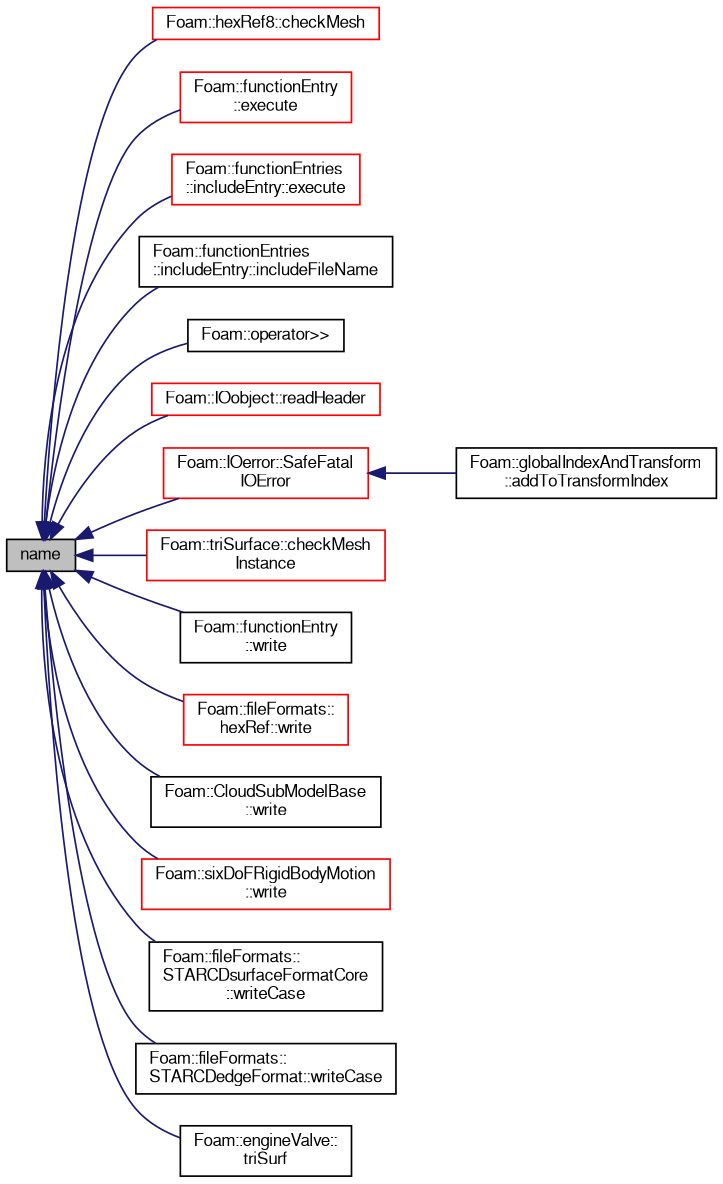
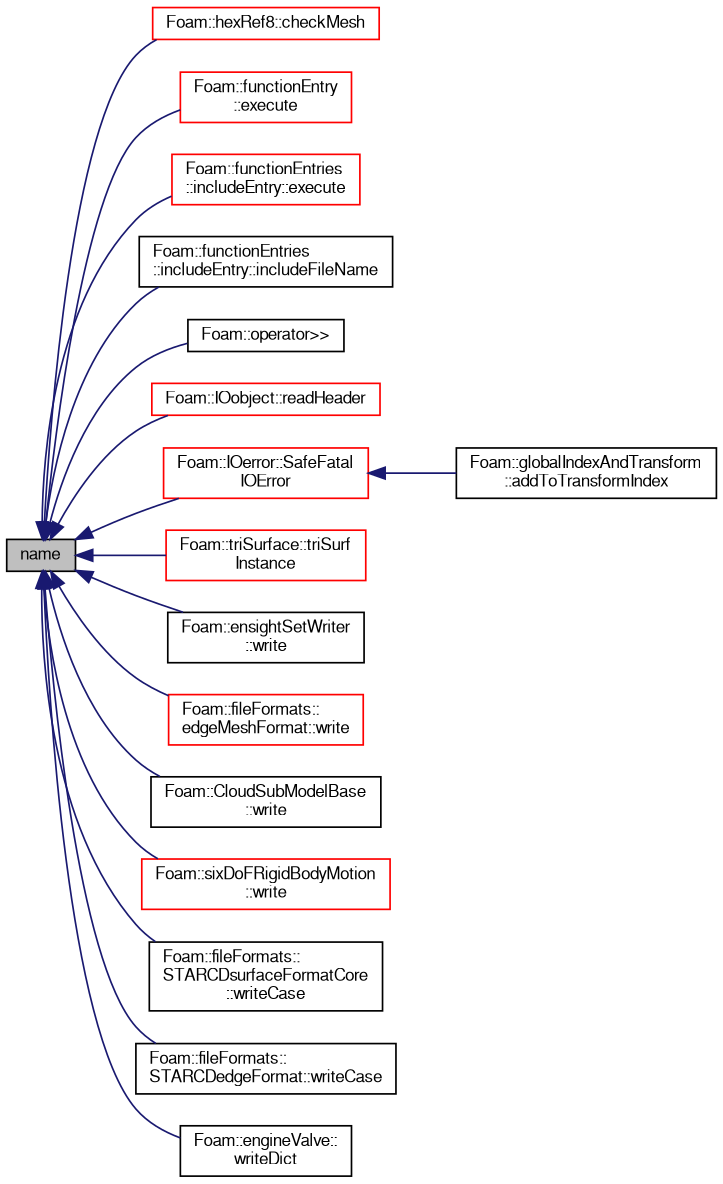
node "Foam::triSurface::checkMesh Instance": label "Foam::triSurface::checkMesh Instance" -> "Foam::triSurface::triSurf Instance"
node "Foam::functionEntry ::write": label "Foam::functionEntry ::write" -> "Foam::ensightSetWriter ::write"
node "Foam::fileFormats:: hexRef::write": label "Foam::fileFormats:: hexRef::write" -> "Foam::fileFormats:: edgeMeshFormat::write"
node "Foam::engineValve:: triSurf": label "Foam::engineValve:: triSurf" -> "Foam::engineValve:: writeDict"
